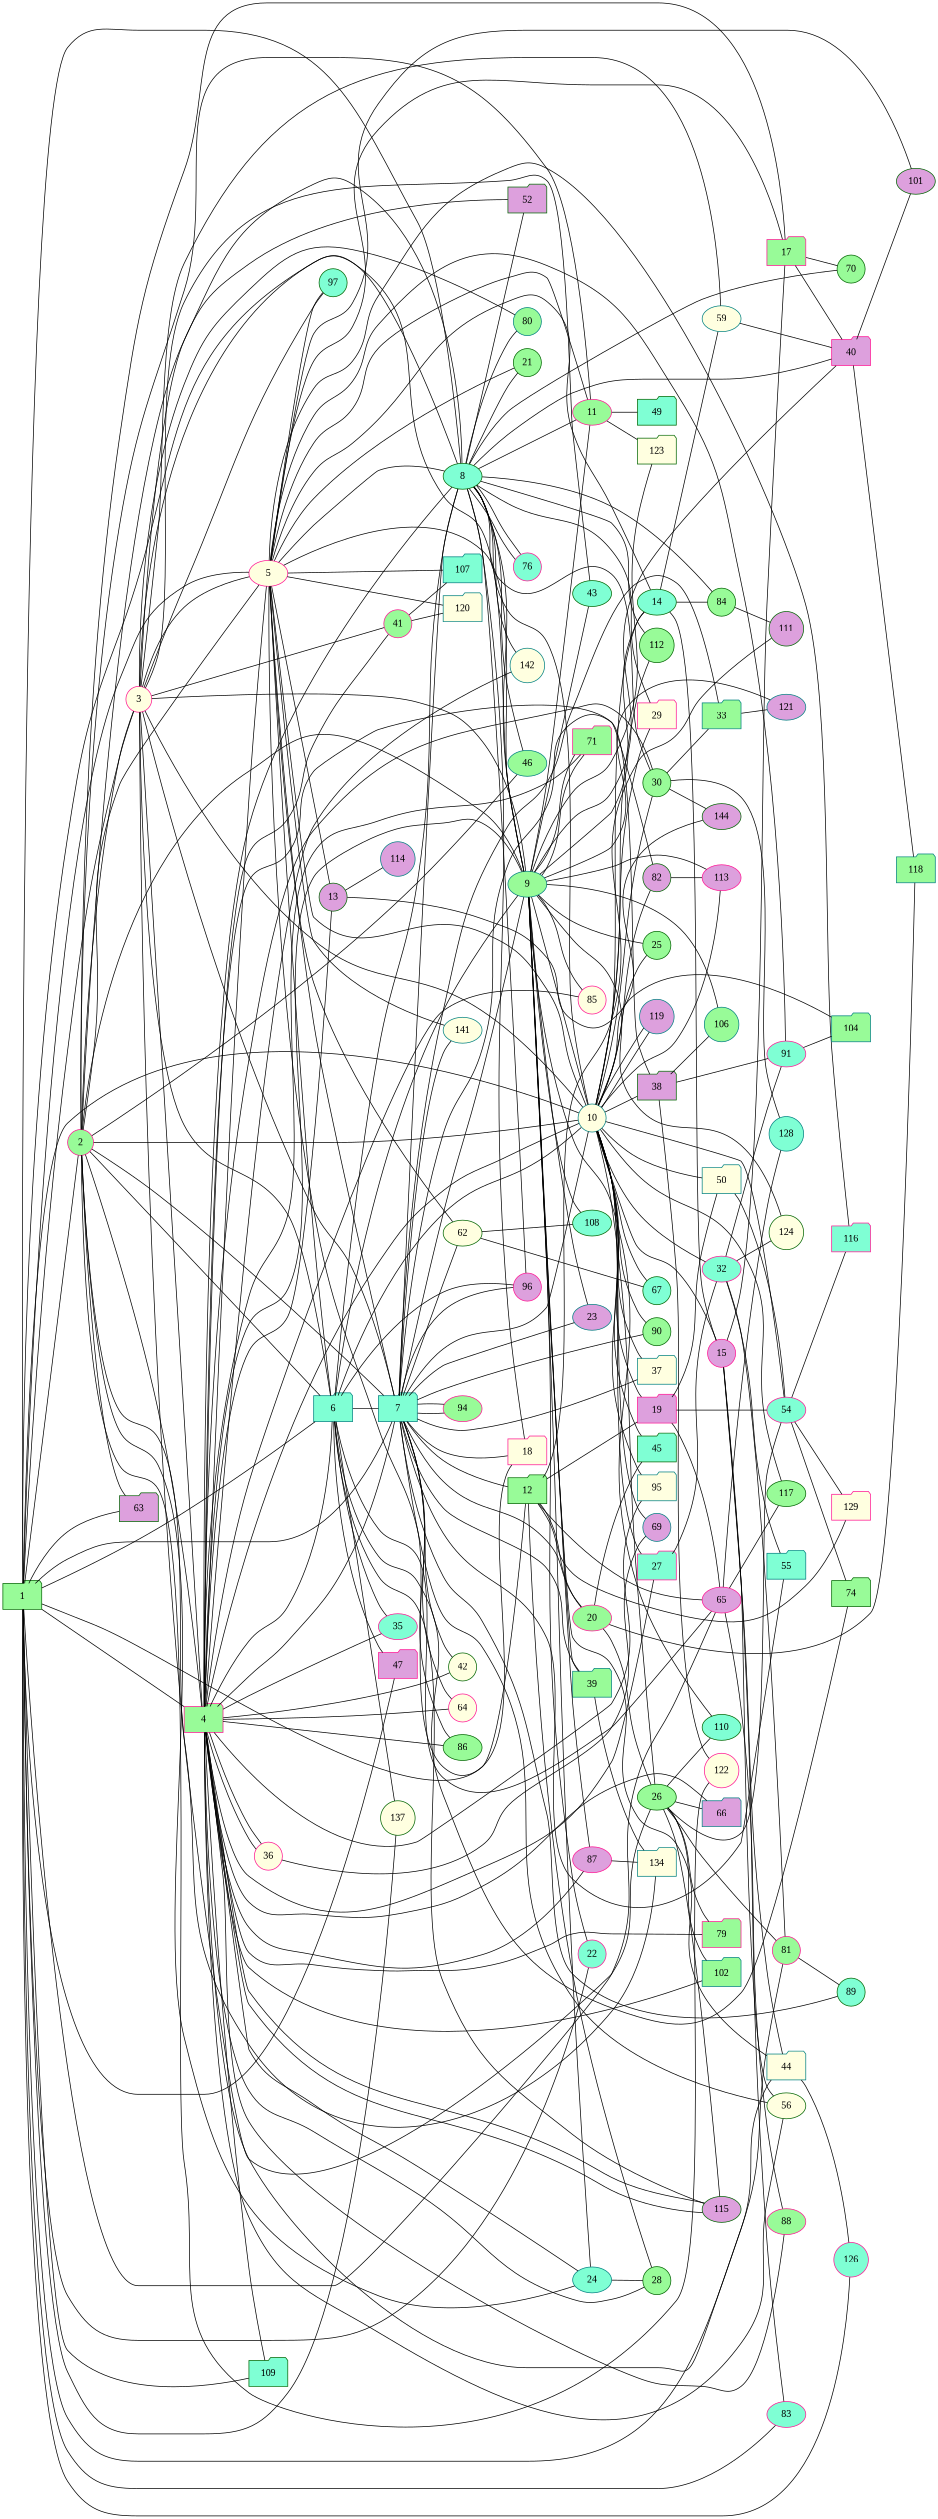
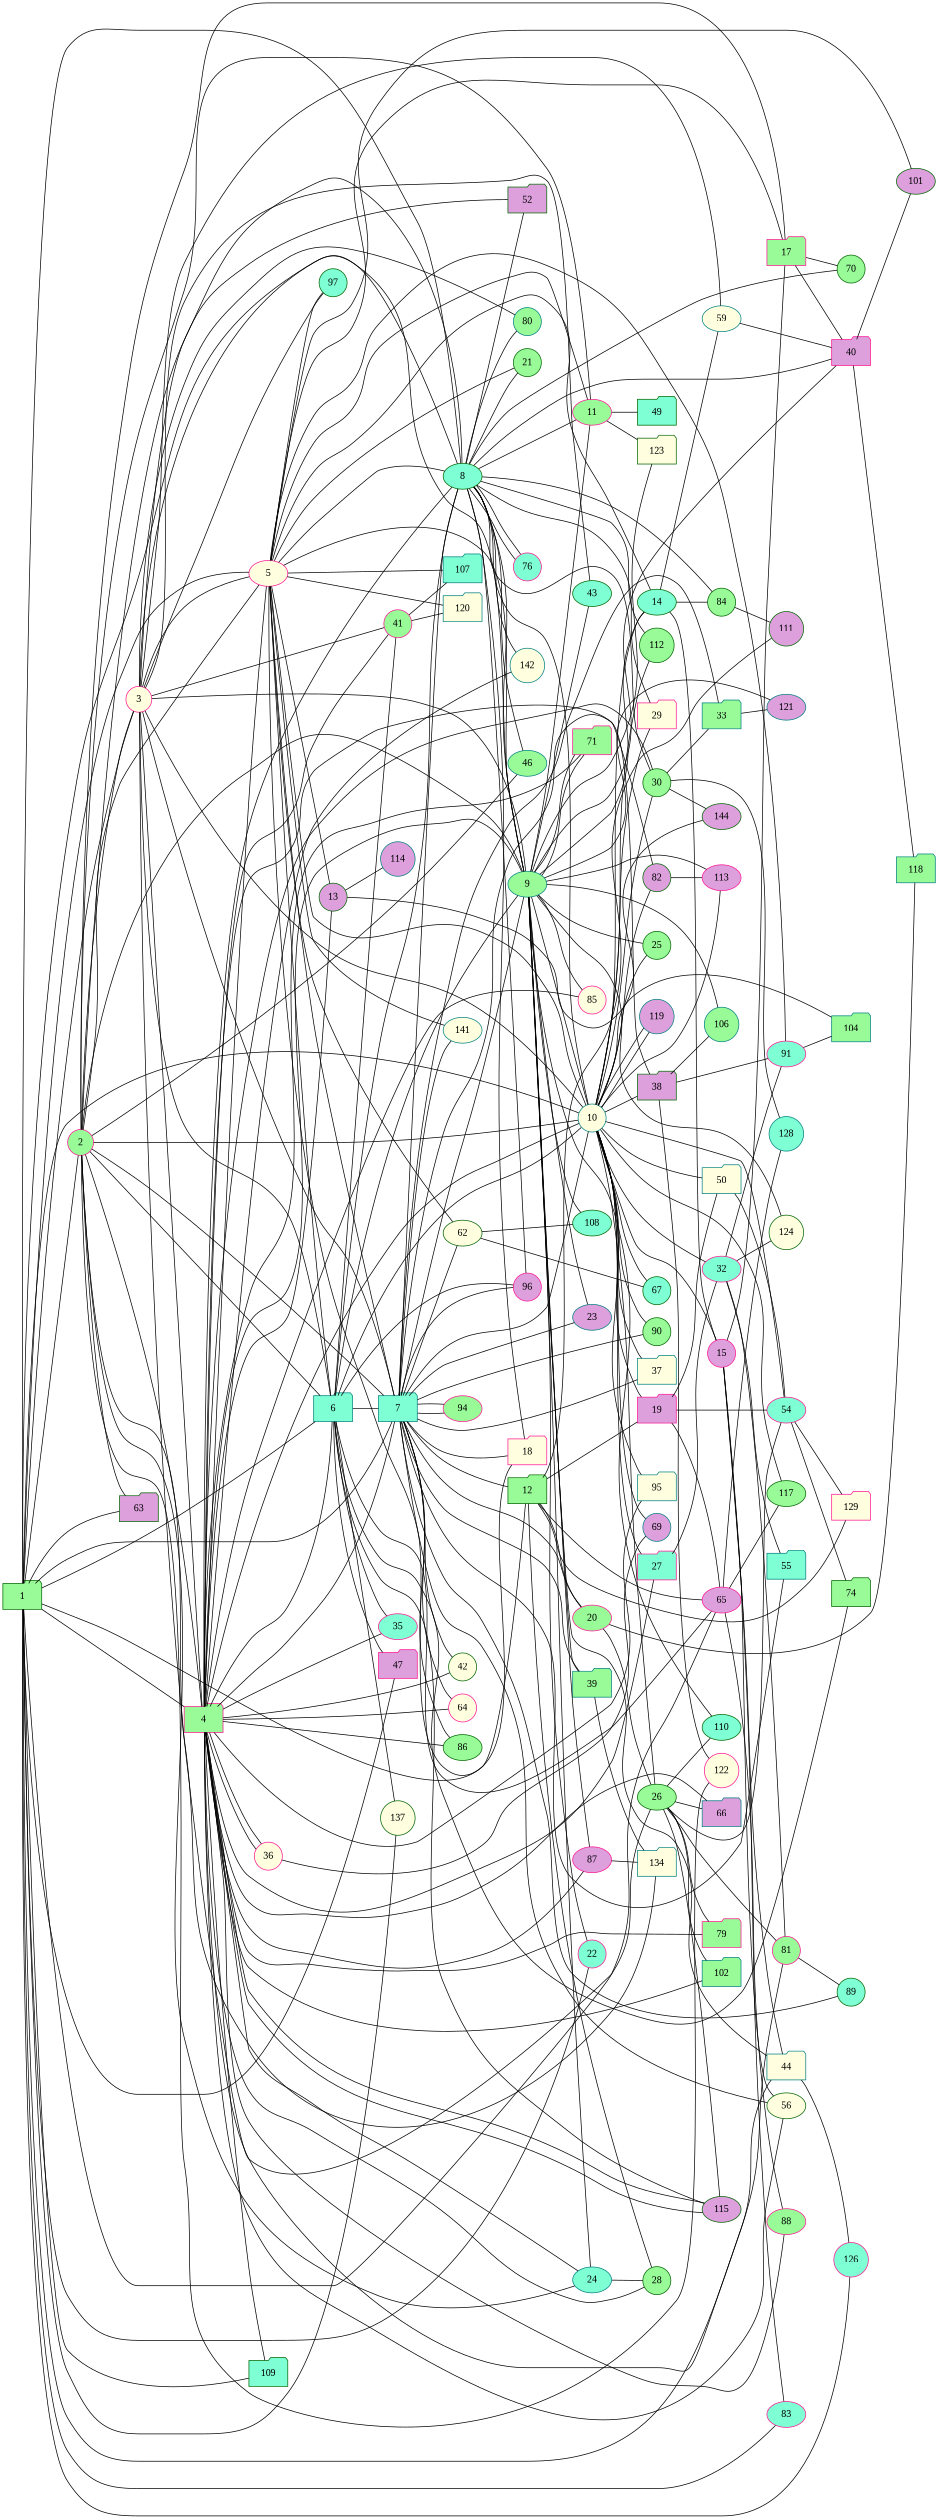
edge "41" -- "6": added
node "116": removed
node "45": removed
